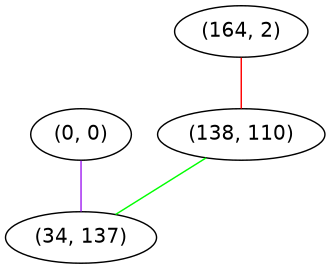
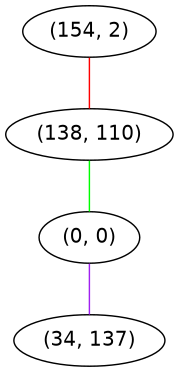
node "(164, 2)": label "(164, 2)" -> "(154, 2)"
edge "(138, 110)" -- "(34, 137)": now "(138, 110)" -- "(0, 0)"
